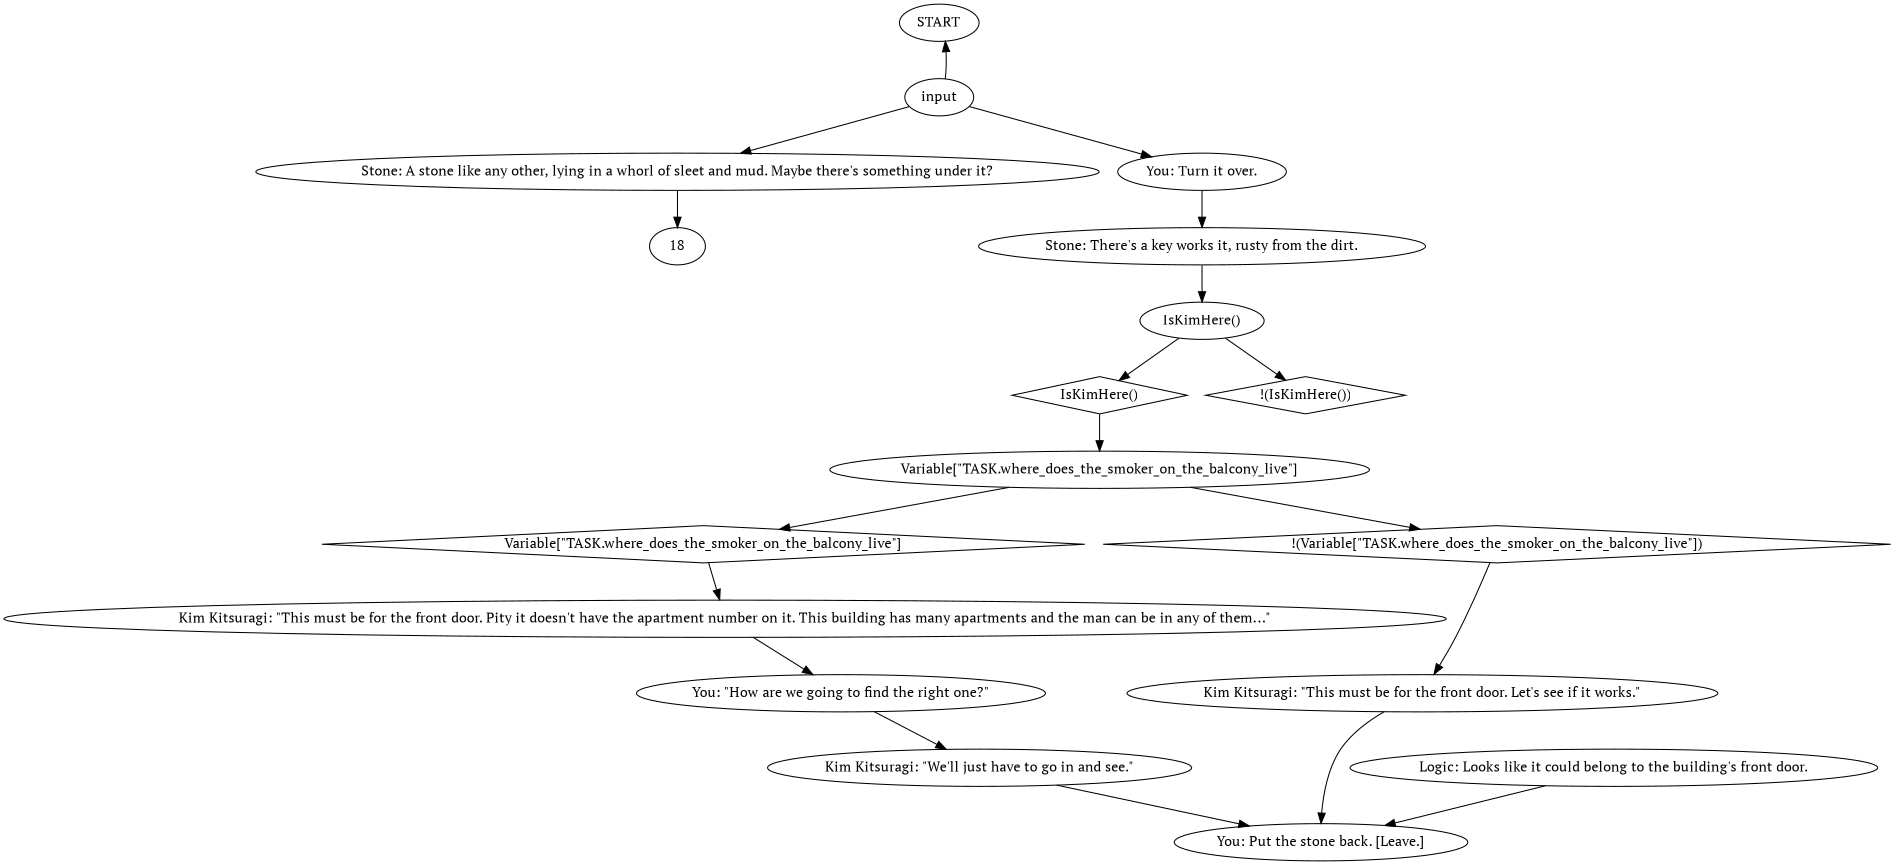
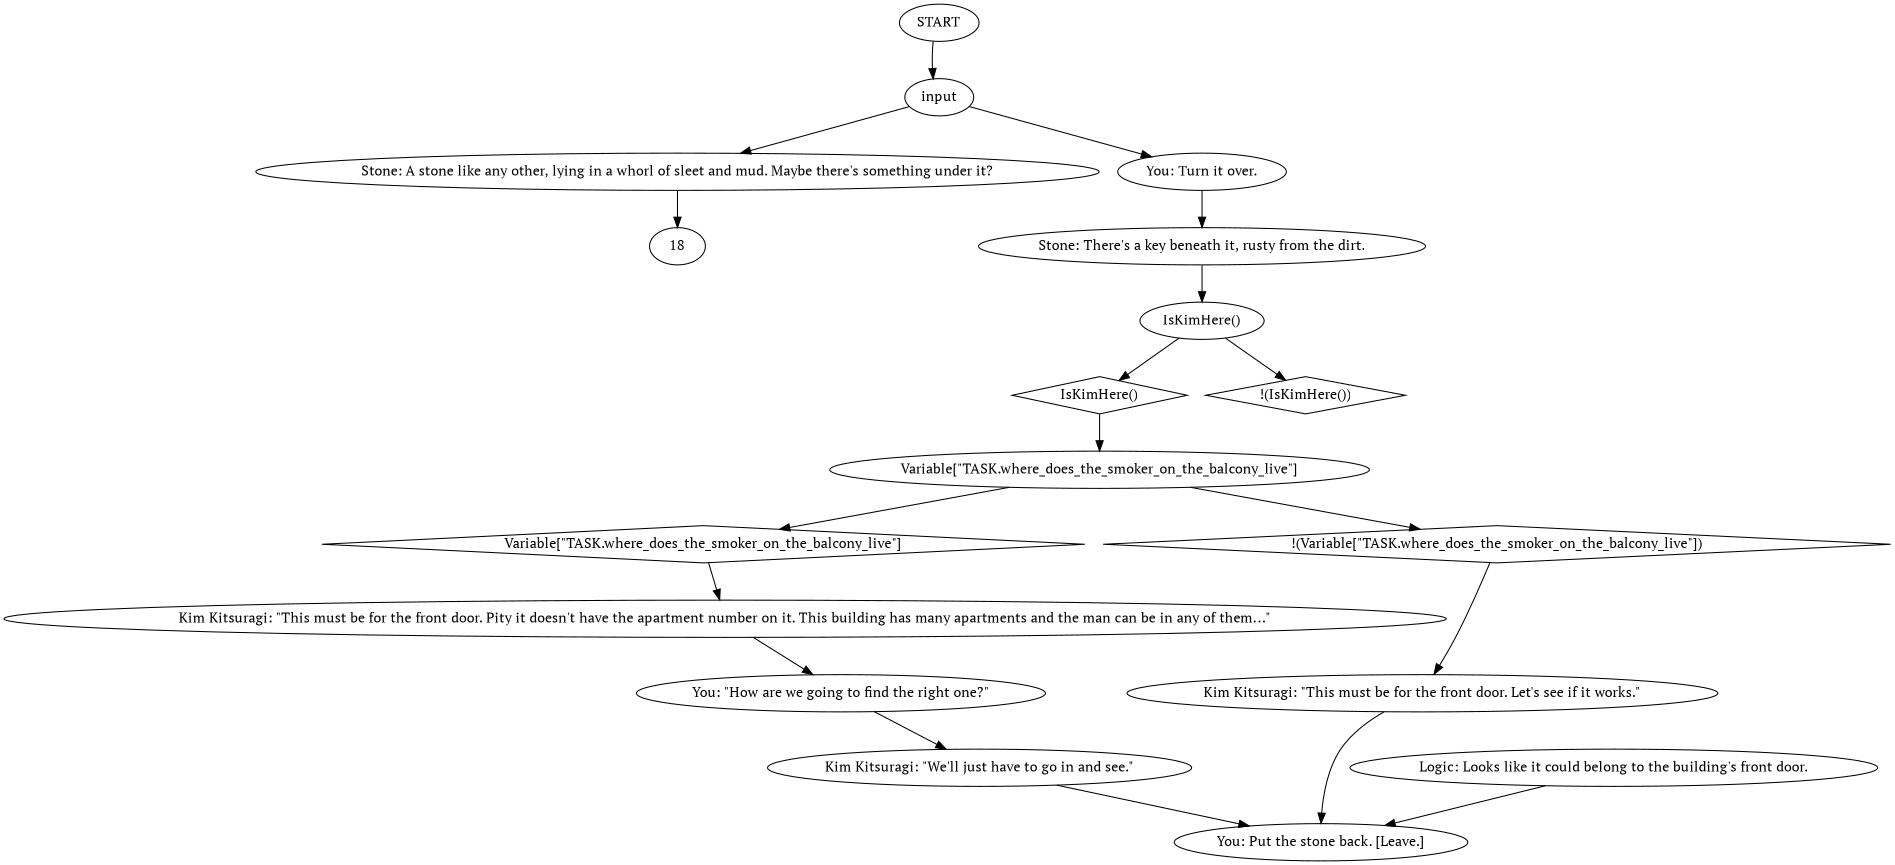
edge "input" -> "START": reversed
node "Stone: There's a key works it, rusty from the dirt.": label "Stone: There's a key works it, rusty from the dirt." -> "Stone: There's a key beneath it, rusty from the dirt."
